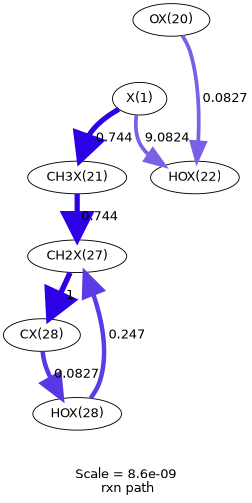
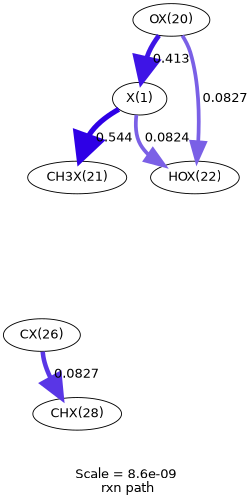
edge "OX(20)" -> "X(1)": added, label "0.413"
edge "X(1)" -> "CH3X(21)": label " 0.744" -> " 0.544"
edge "X(1)" -> "HOX(22)": label " 9.0824" -> " 0.0824"
node "CH2X(27)": removed
node "CX(28)": label "CX(28)" -> "CX(26)"
node "HOX(28)": label "HOX(28)" -> "CHX(28)"
